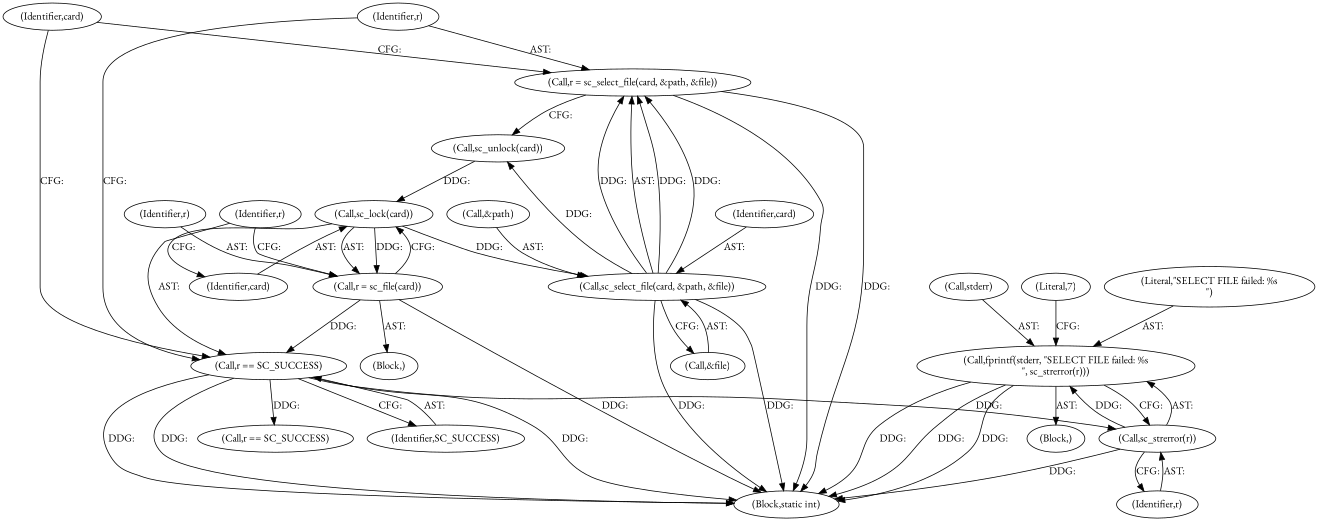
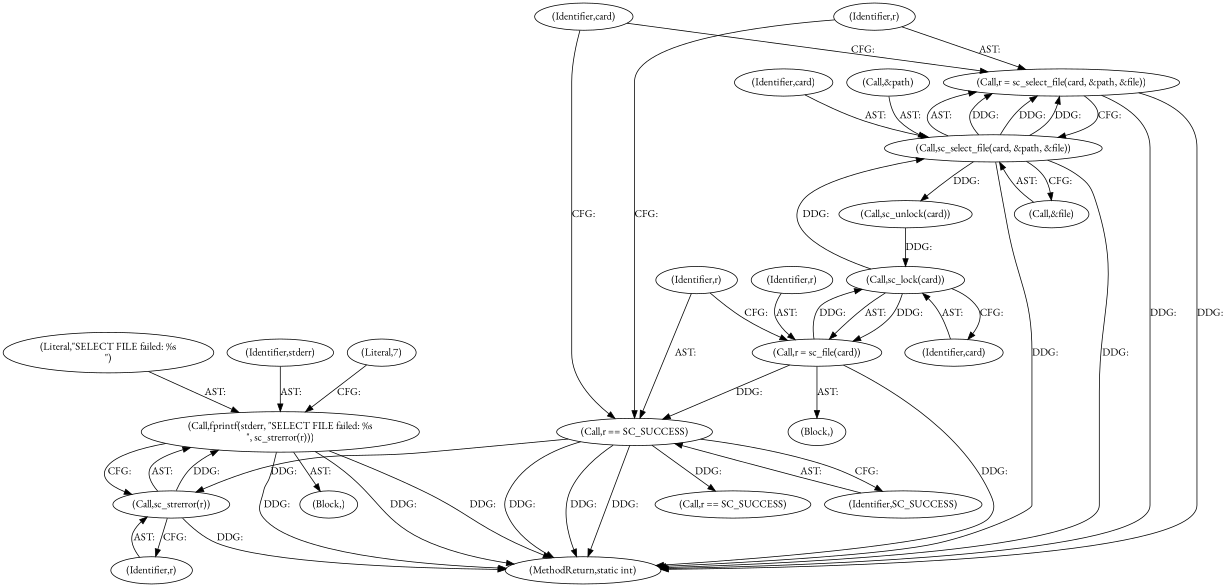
edge "(Call,r = sc_select_file(card, &path, &file))" -> "(Call,sc_unlock(card))": now "(Call,r = sc_select_file(card, &path, &file))" -> "(Call,sc_select_file(card, &path, &file))"
edge "(Call,r = sc_file(card))" -> "(Call,sc_lock(card))": label "CFG: " -> "DDG: "
node "(Call,stderr)": label "(Call,stderr)" -> "(Identifier,stderr)"
node "(Block,static int)": label "(Block,static int)" -> "(MethodReturn,static int)"
